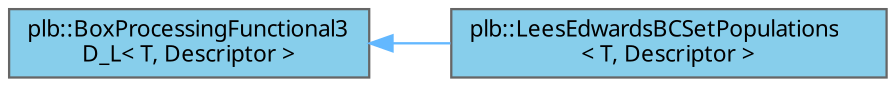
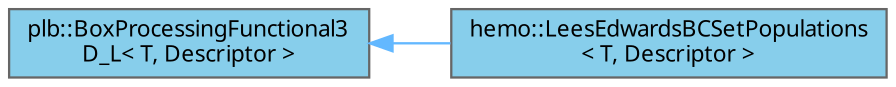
node "plb::LeesEdwardsBCSetPopulations < T, Descriptor >": label "plb::LeesEdwardsBCSetPopulations < T, Descriptor >" -> "hemo::LeesEdwardsBCSetPopulations < T, Descriptor >"
